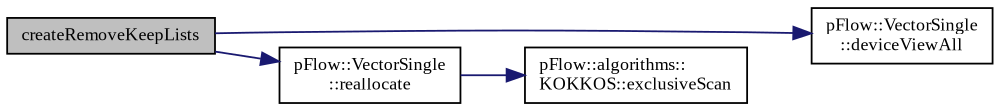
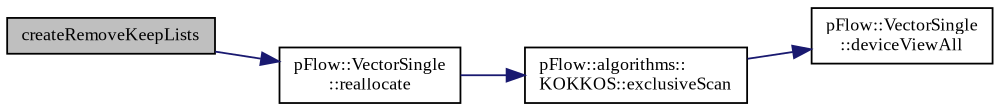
edge "createRemoveKeepLists" -> "pFlow::VectorSingle ::deviceViewAll": now "pFlow::algorithms:: KOKKOS::exclusiveScan" -> "pFlow::VectorSingle ::deviceViewAll"
